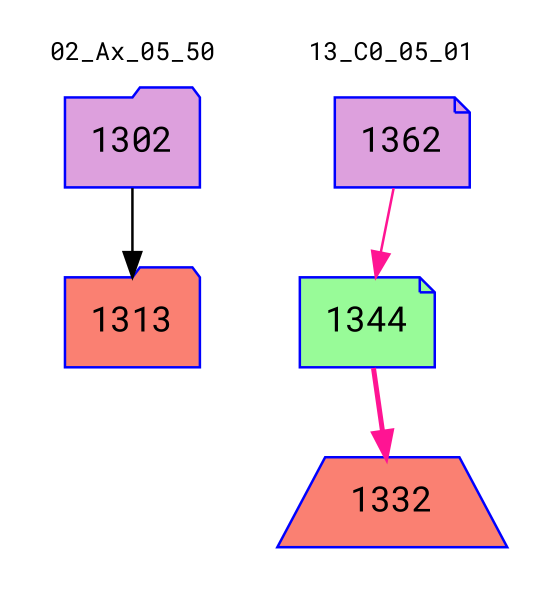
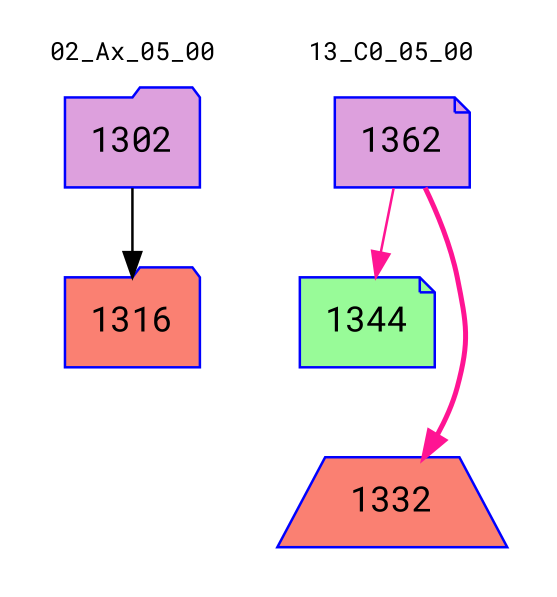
cluster "02_Ax_05_50": label "02_Ax_05_50" -> "02_Ax_05_00"
cluster "13_C0_05_01": label "13_C0_05_01" -> "13_C0_05_00"
node "1313": label "1313" -> "1316"
edge "1344" -> "1332": now "1362" -> "1332"
